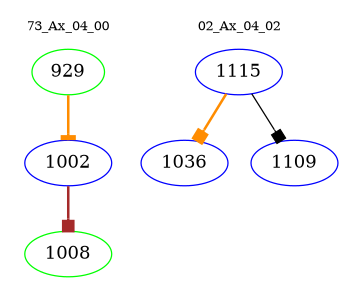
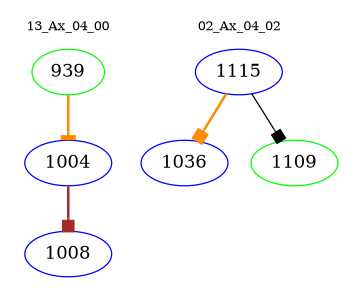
cluster "73_Ax_04_00": label "73_Ax_04_00" -> "13_Ax_04_00"
node "929": label "929" -> "939"
node "1002": label "1002" -> "1004"
node "1109": color blue -> green
node "1008": color green -> blue
